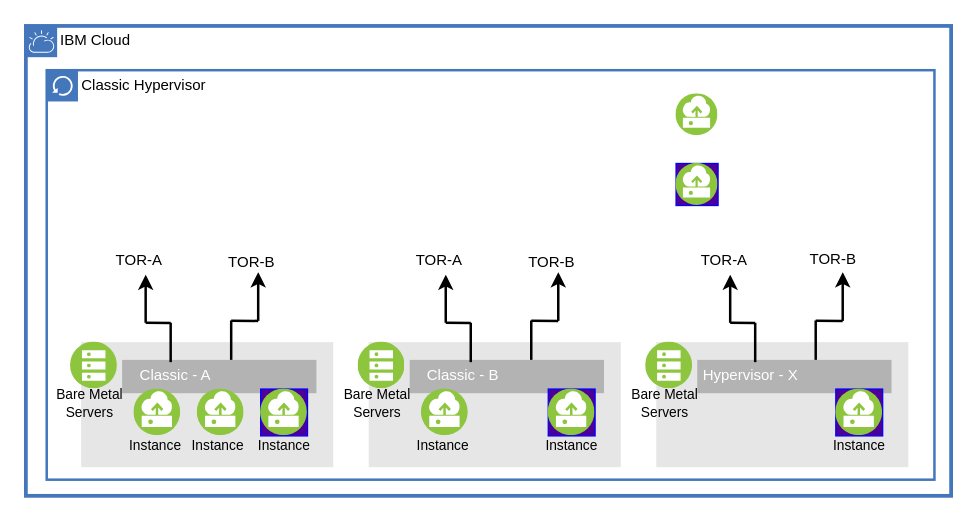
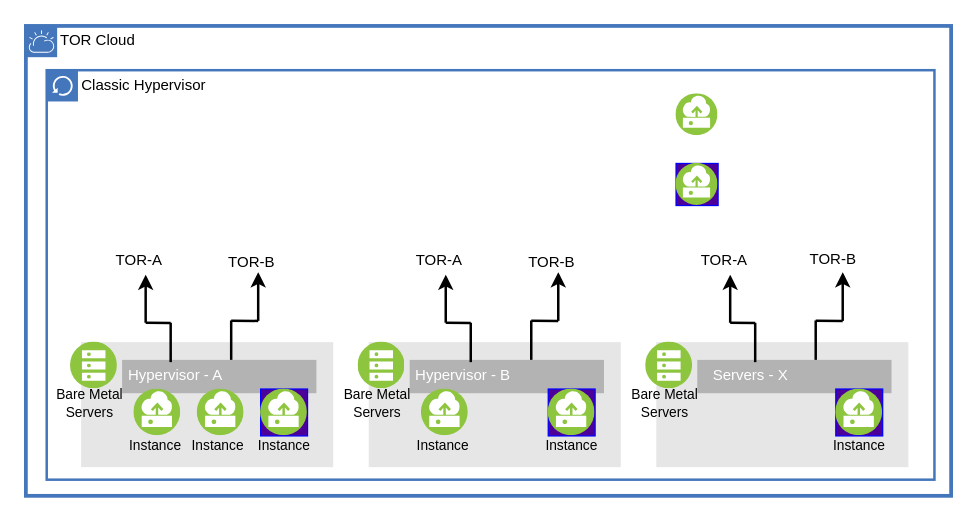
node "IBM Cloud": label "IBM Cloud" -> "TOR Cloud"
node "Classic - A": label "Classic - A" -> "Hypervisor - A"
node "Classic - B": label "Classic - B" -> "Hypervisor - B"
node "Hypervisor - X": label "Hypervisor - X" -> "Servers - X"
